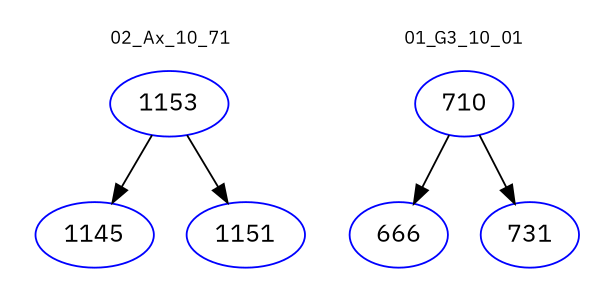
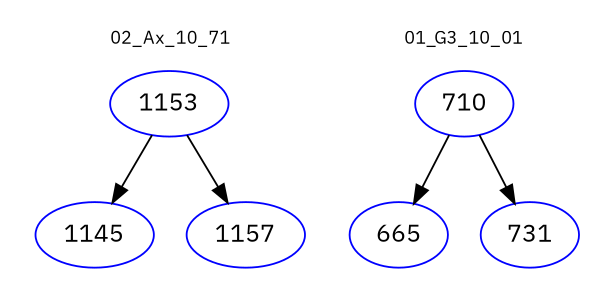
node "1151": label "1151" -> "1157"
node "666": label "666" -> "665"
